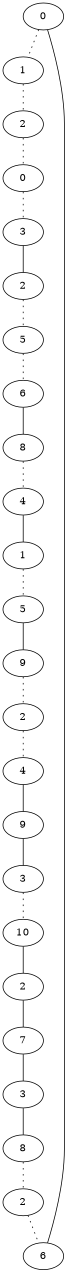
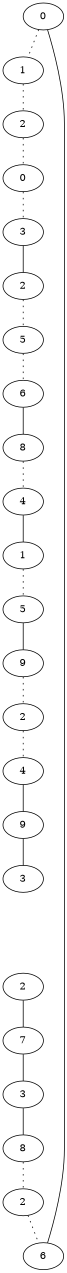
node "10": removed
